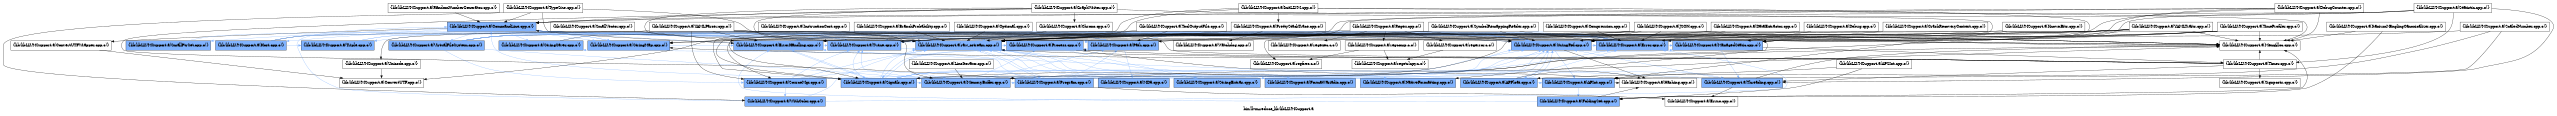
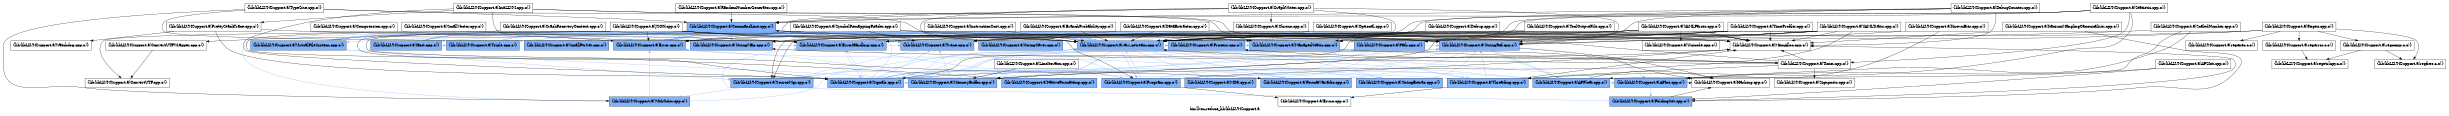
edge "{lib/libLLVMSupport.a(JSON.cpp.o)}" -> "{lib/libLLVMSupport.a(FormatVariadic.cpp.o)}": added
edge "{lib/libLLVMSupport.a(Unicode.cpp.o)}" -> "{lib/libLLVMSupport.a(ConvertUTF.cpp.o)}": removed
